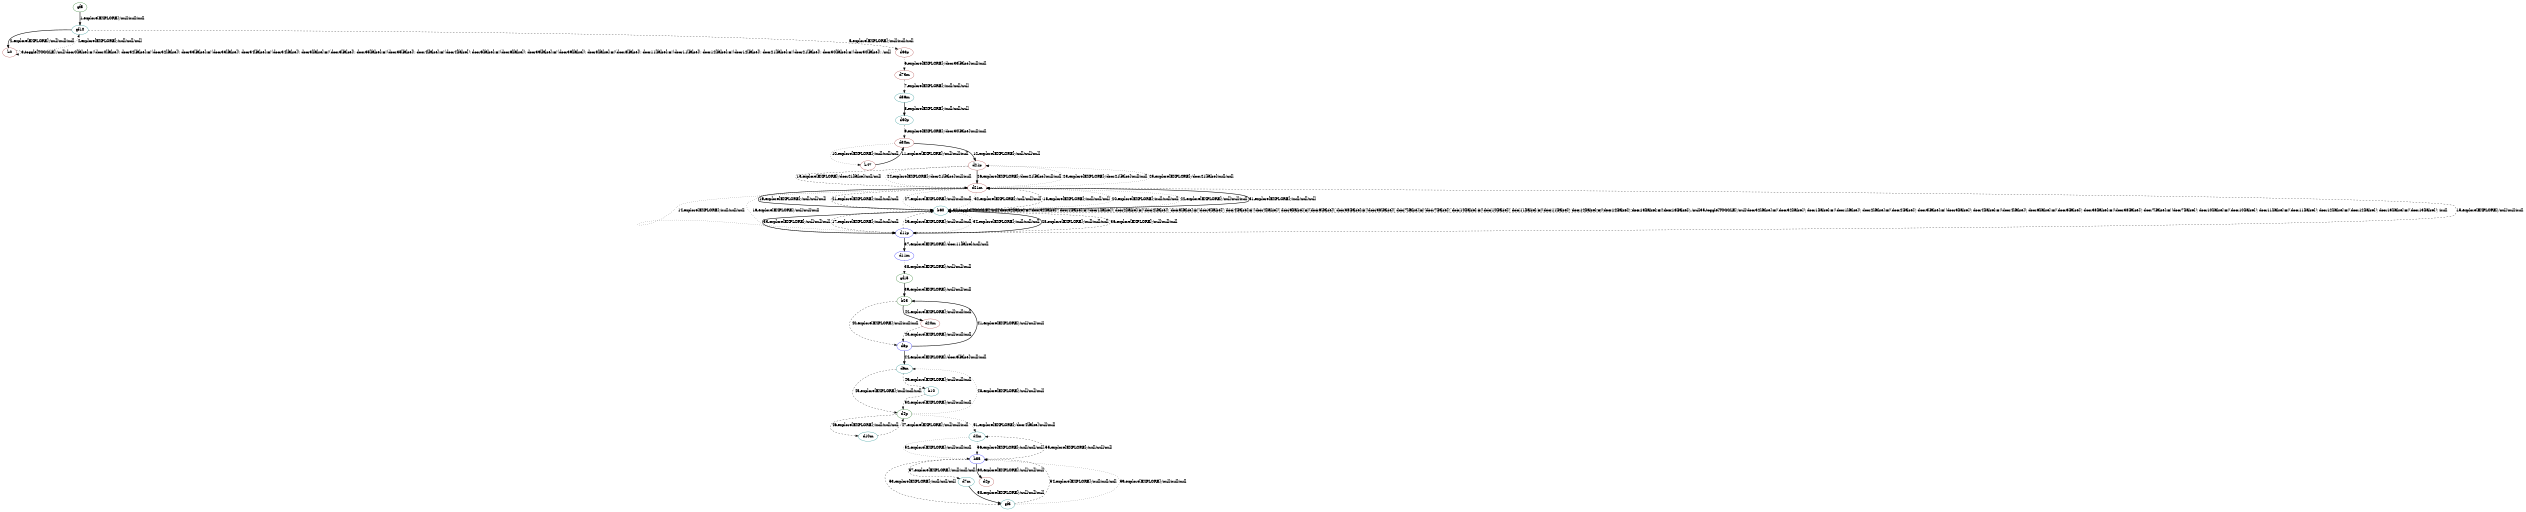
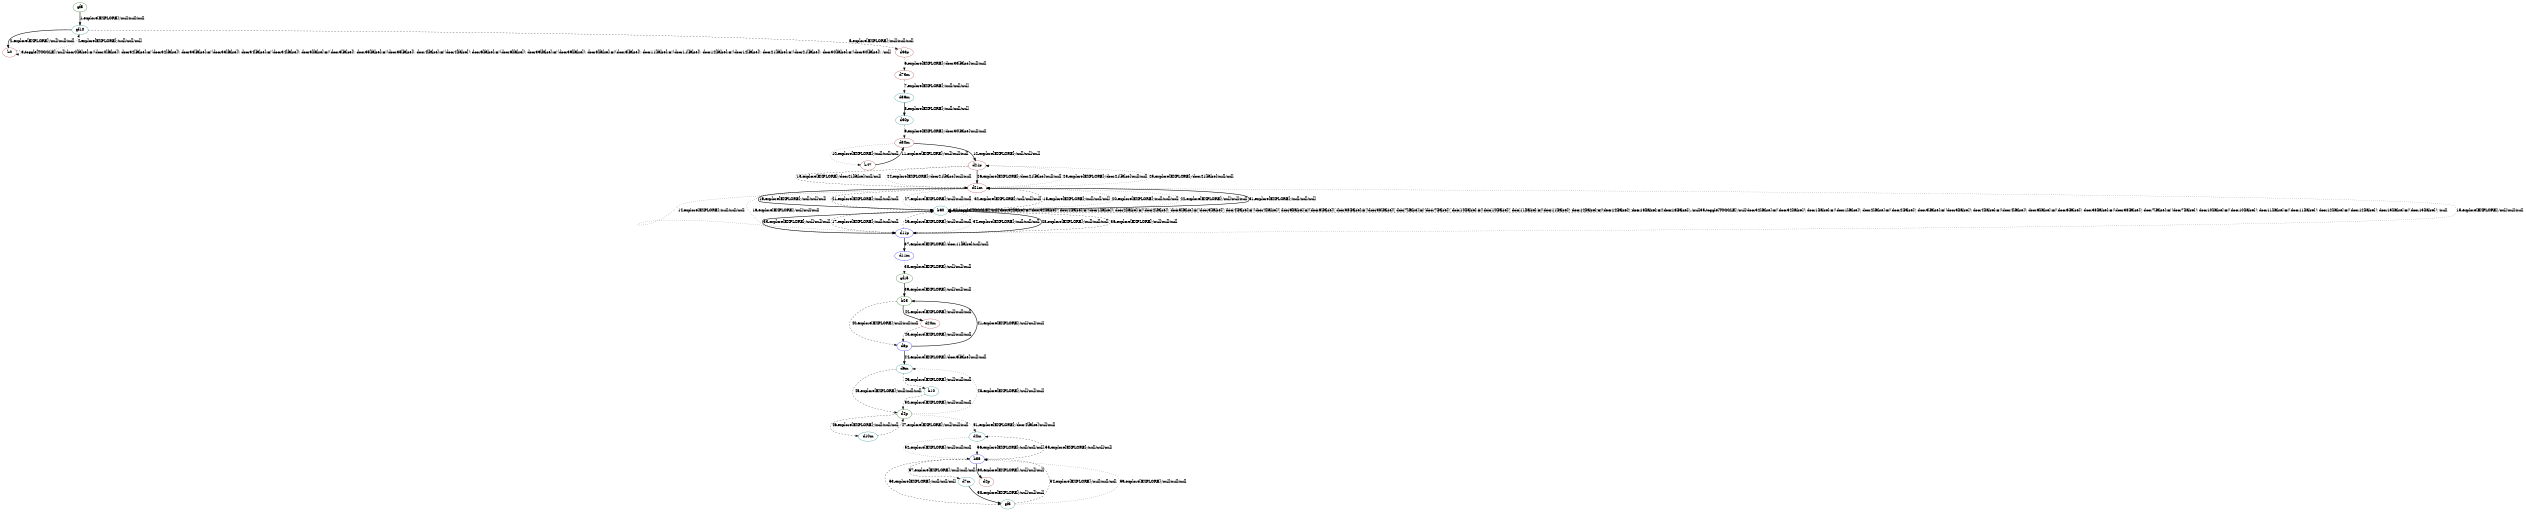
edge "d11p" -> "d21m": style dashed -> dotted
